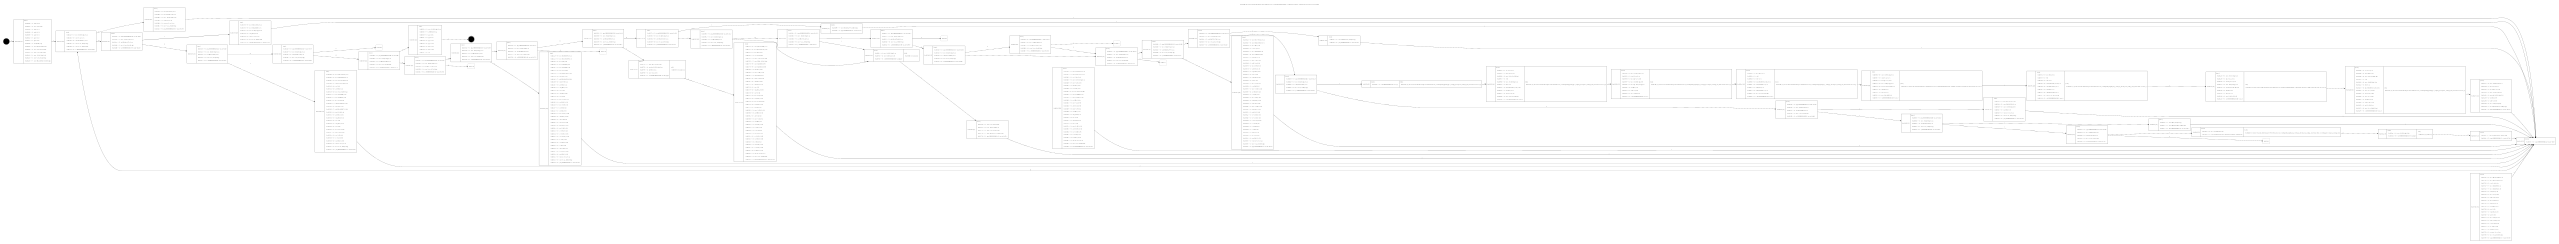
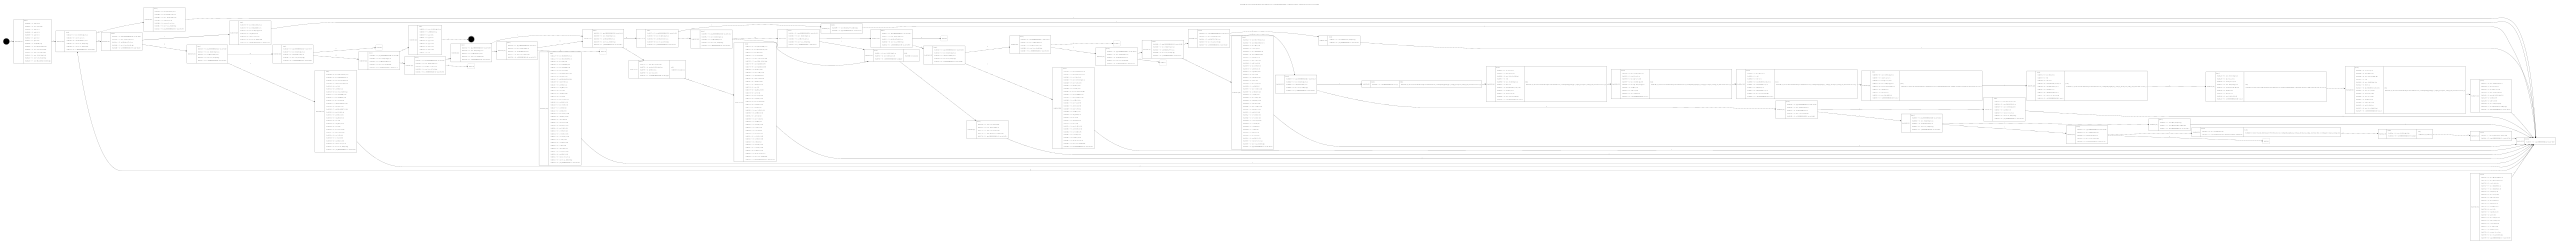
edge "0x4015e0 [25]" -> "0x401612 [25]": now "0x4015e0 [25]" -> "0x401b39 [96]"
edge "0x401534 [22]" -> "0x401aa9 [144]": now "0x401534 [22]" -> "0x401563 [25]"
